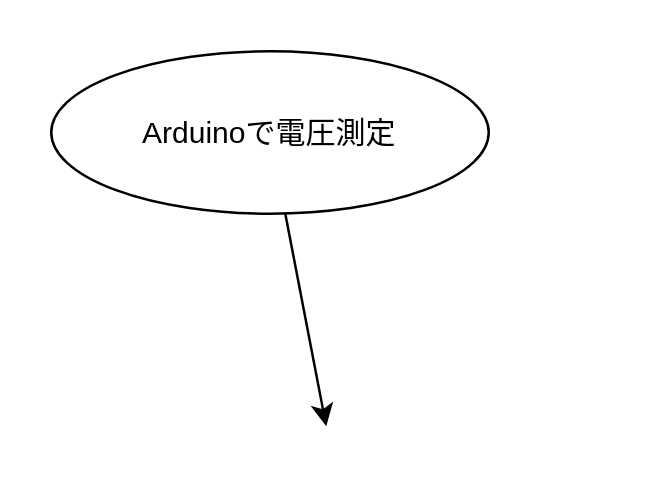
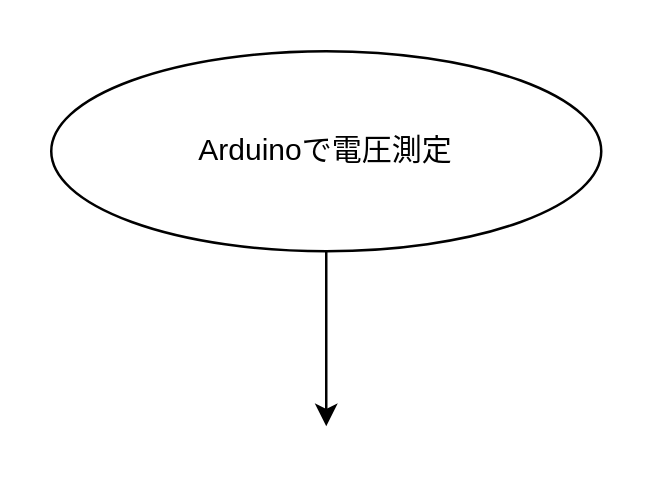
node "Arduinoで電圧測定": size 438x163 -> 550x200
